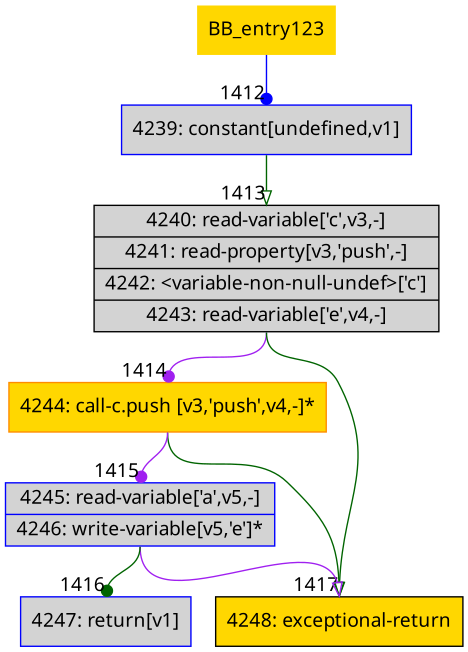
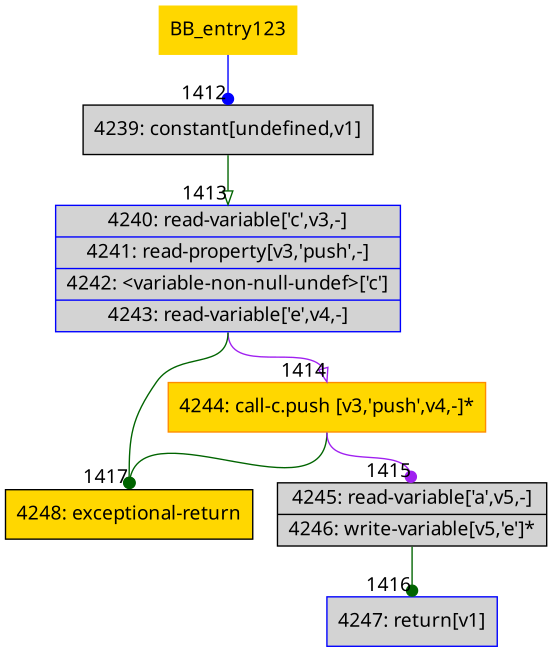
node "4239: constant[undefined,v1]": color blue -> black
node "4240: read-variable['c',v3,-]": color black -> blue
edge "4240: read-variable['c',v3,-]" -> "4244: call-c.push [v3,'push',v4,-]*": arrowhead dot -> onormal
edge "4240: read-variable['c',v3,-]" -> "4248: exceptional-return": arrowhead onormal -> dot
edge "4244: call-c.push [v3,'push',v4,-]*" -> "4248: exceptional-return": arrowhead onormal -> dot
node "4245: read-variable['a',v5,-]": color blue -> black
edge "4245: read-variable['a',v5,-]" -> "4248: exceptional-return": removed
